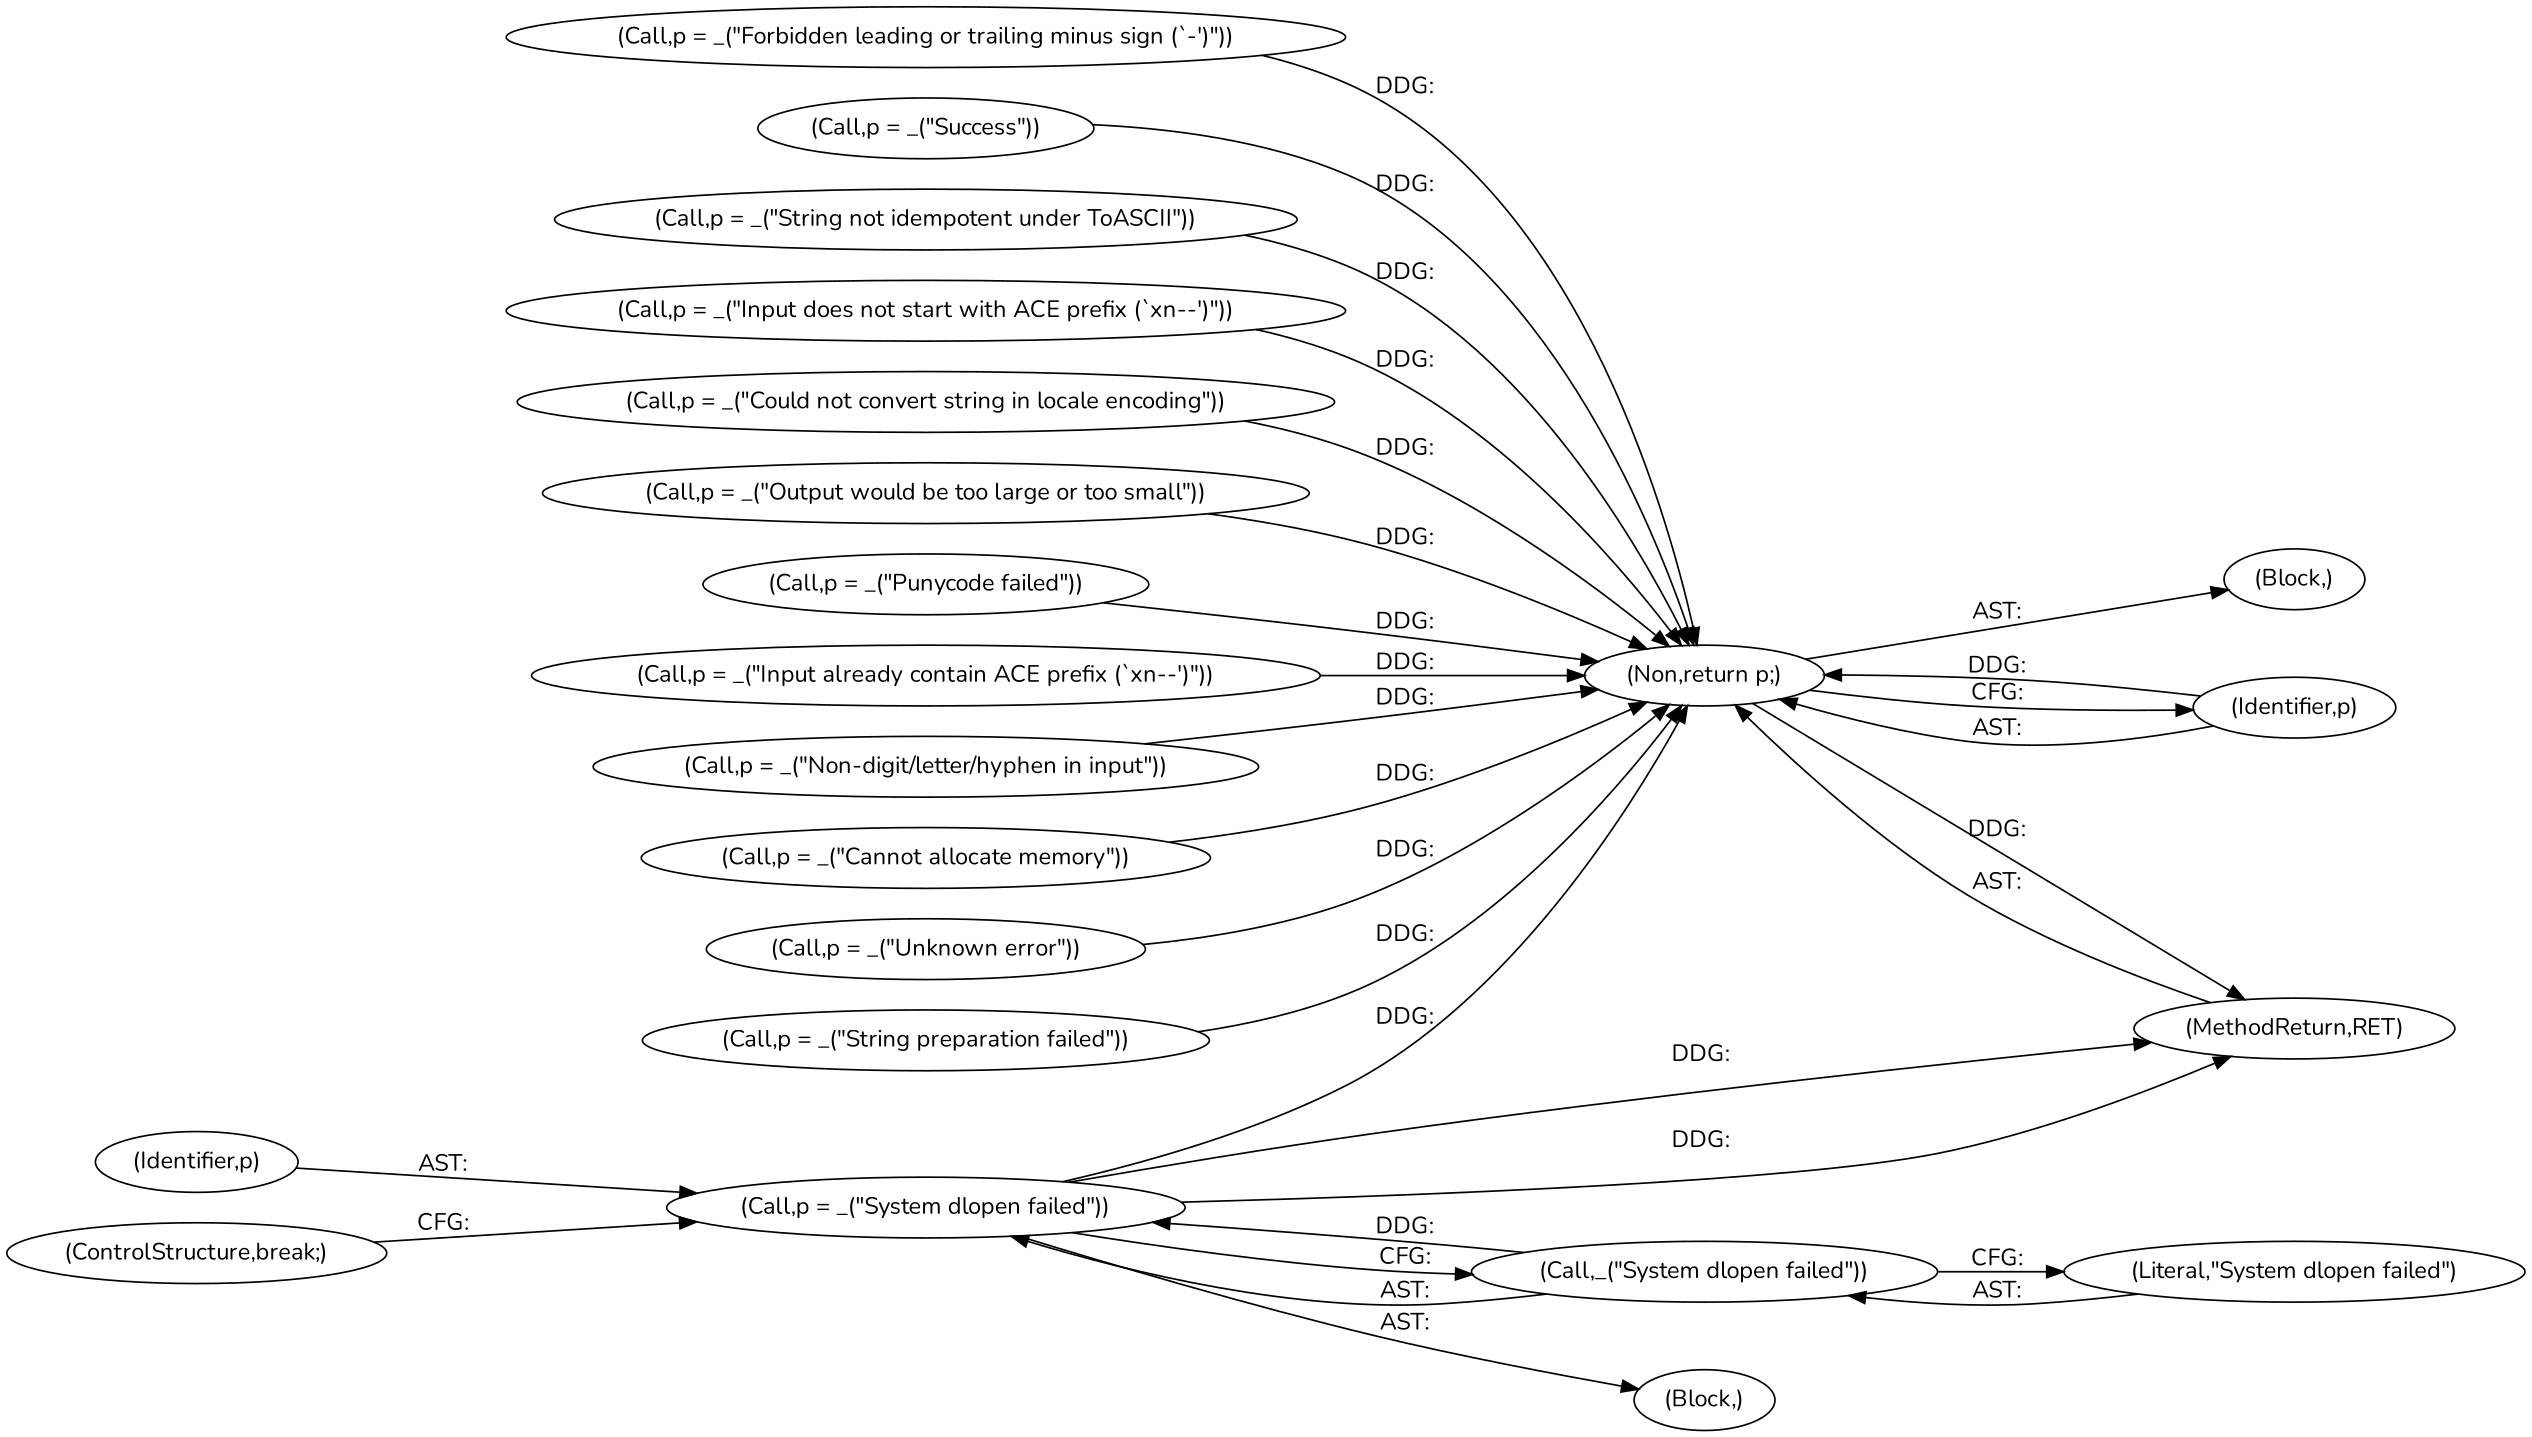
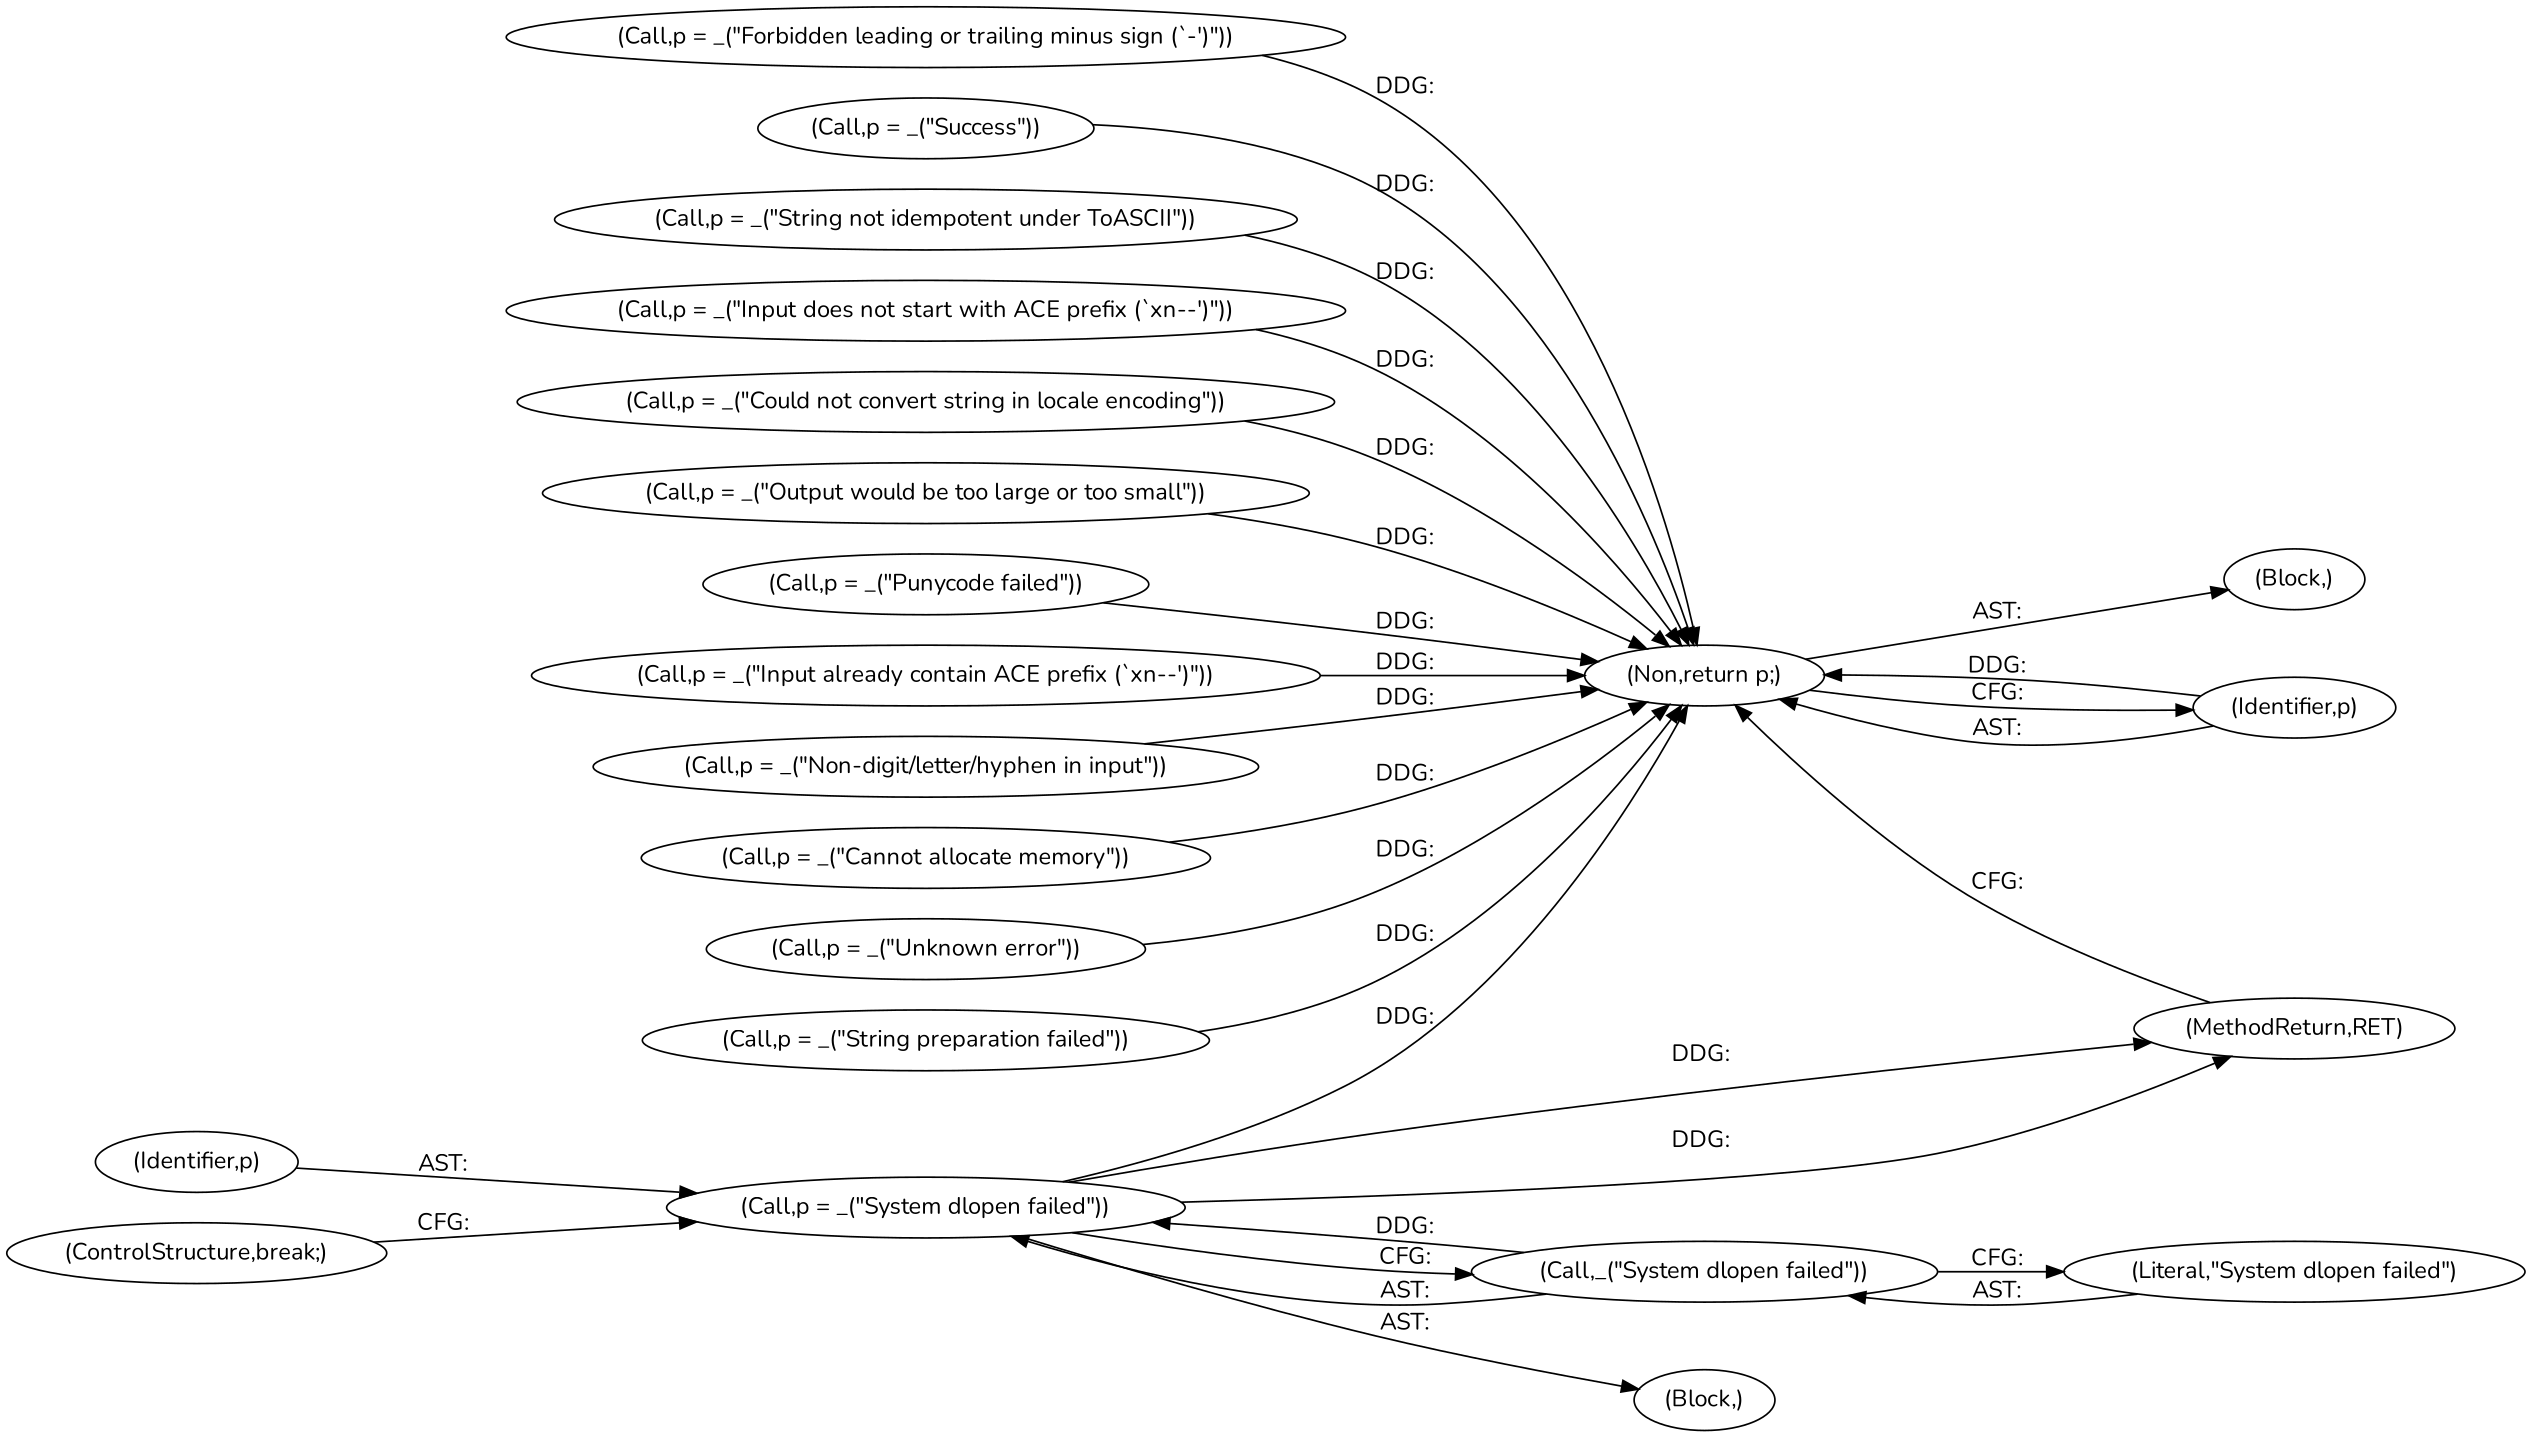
edge "(Non,return p;)" -> "(MethodReturn,RET)": removed, label "DDG:"
edge "(MethodReturn,RET)" -> "(Non,return p;)": label "AST: " -> "CFG: "
